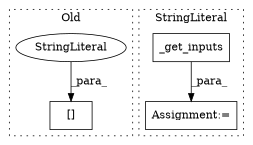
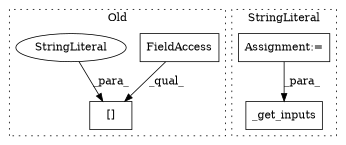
node "FieldAccess": added
edge "_get_inputs" -> "Assignment:=": reversed
